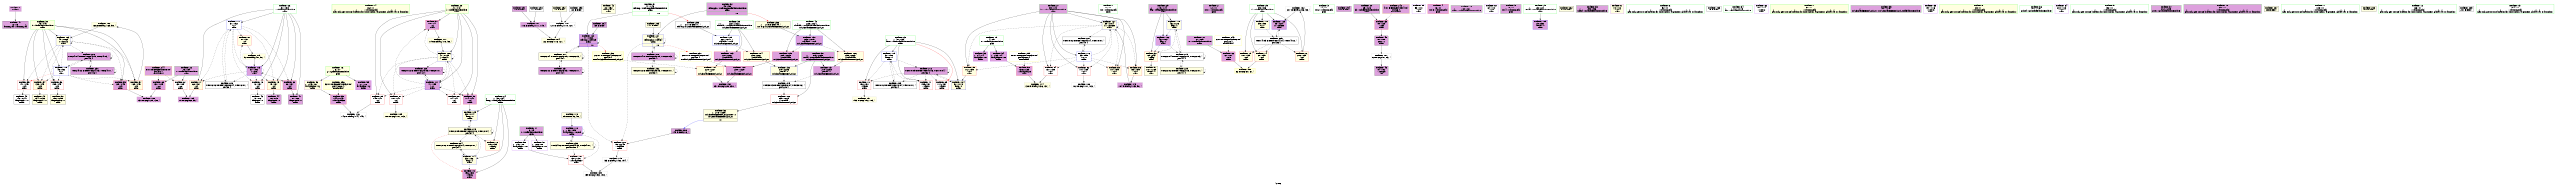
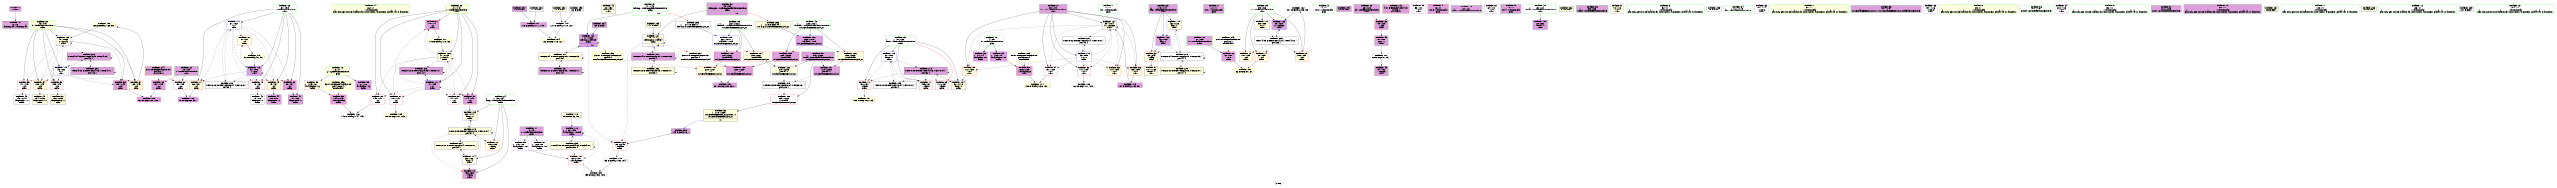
node "NodeID: 46": text "ref" -> "main"
